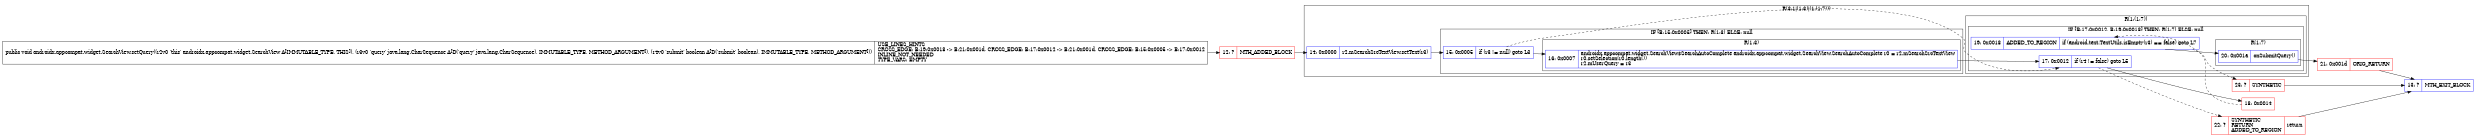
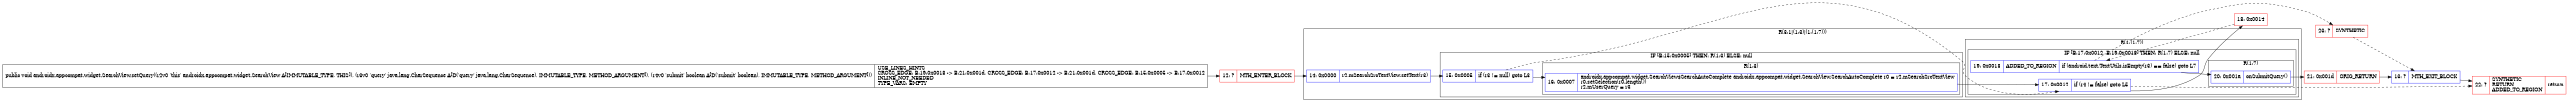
node "12: ?": text "MTH_ADDED_BLOCK" -> "MTH_ENTER_BLOCK"
edge "23: ?" -> "13: ?": style solid -> dashed
edge "22: ?" -> "13: ?": reversed
